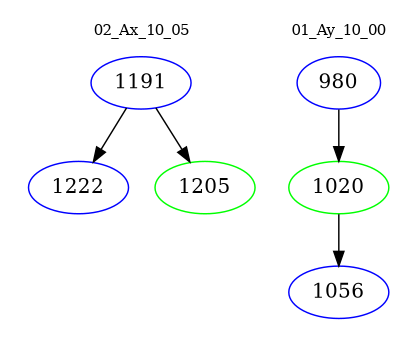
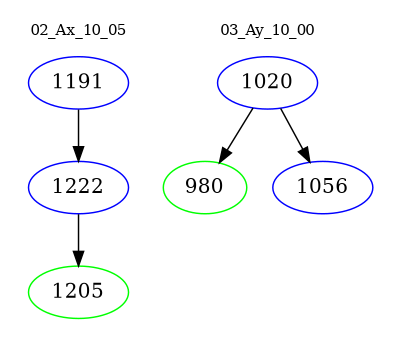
cluster "01_Ay_10_00": label "01_Ay_10_00" -> "03_Ay_10_00"
node "980": color blue -> green
edge "980" -> "1020": reversed
edge "1191" -> "1205": now "1222" -> "1205"
node "1020": color green -> blue
